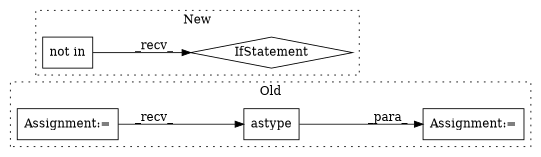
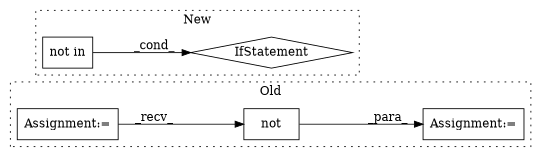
edge "not in" -> "IfStatement": label "_recv_" -> "_cond_"
node "astype": label "astype" -> "not"
